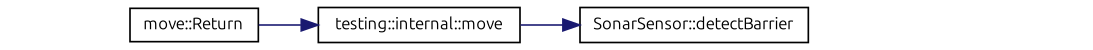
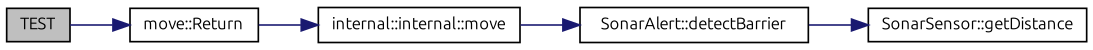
node "TEST": added
node "testing::internal::move": label "testing::internal::move" -> "internal::internal::move"
node "SonarSensor::detectBarrier": label "SonarSensor::detectBarrier" -> "SonarAlert::detectBarrier"
node "SonarSensor::getDistance": added
